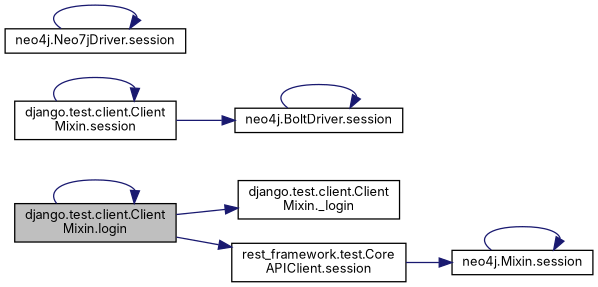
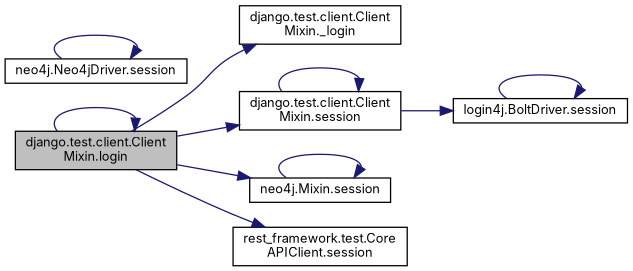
node "neo4j.Neo7jDriver.session": label "neo4j.Neo7jDriver.session" -> "neo4j.Neo4jDriver.session"
node "neo4j.BoltDriver.session": label "neo4j.BoltDriver.session" -> "login4j.BoltDriver.session"
edge "django.test.client.Client Mixin.login" -> "django.test.client.Client Mixin.session": added
edge "rest_framework.test.Core APIClient.session" -> "neo4j.Mixin.session": now "django.test.client.Client Mixin.login" -> "neo4j.Mixin.session"
